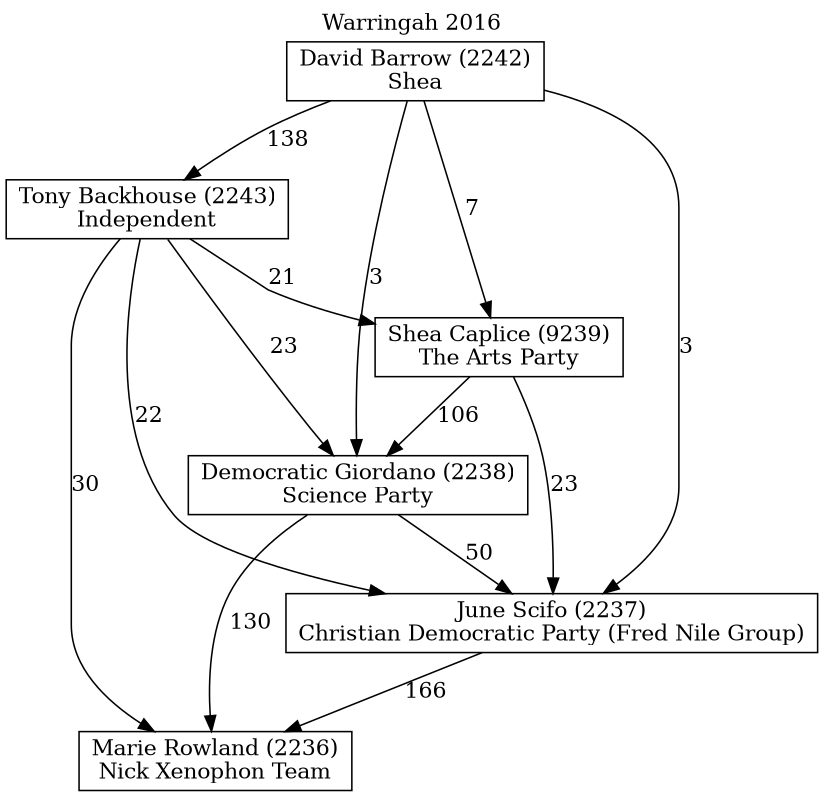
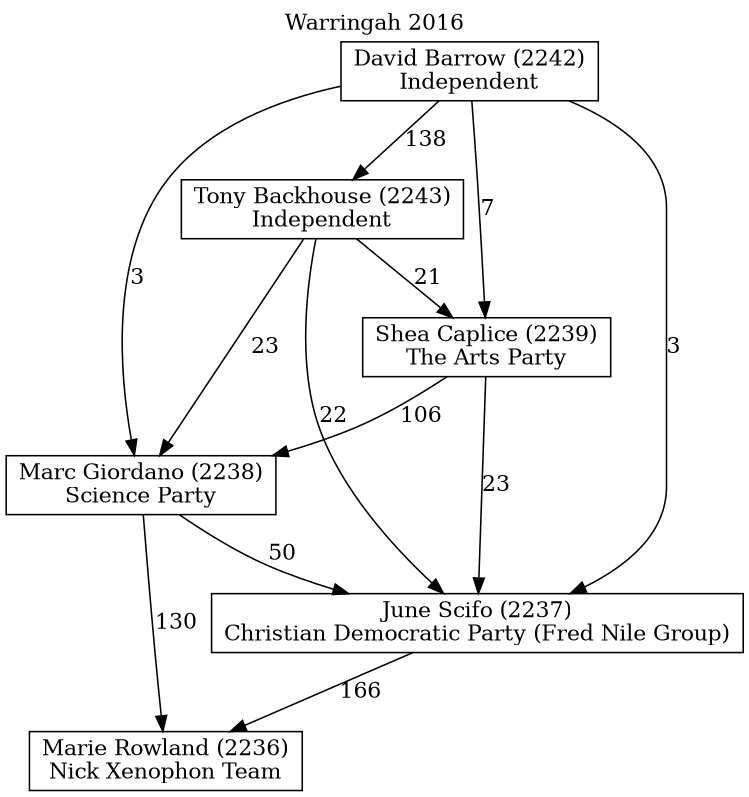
node "David Barrow (2242) Shea": label "David Barrow (2242) Shea" -> "David Barrow (2242) Independent"
node "Shea Caplice (9239) The Arts Party": label "Shea Caplice (9239) The Arts Party" -> "Shea Caplice (2239) The Arts Party"
node "Democratic Giordano (2238) Science Party": label "Democratic Giordano (2238) Science Party" -> "Marc Giordano (2238) Science Party"
edge "Tony Backhouse (2243) Independent" -> "Marie Rowland (2236) Nick Xenophon Team": removed, label "30"
